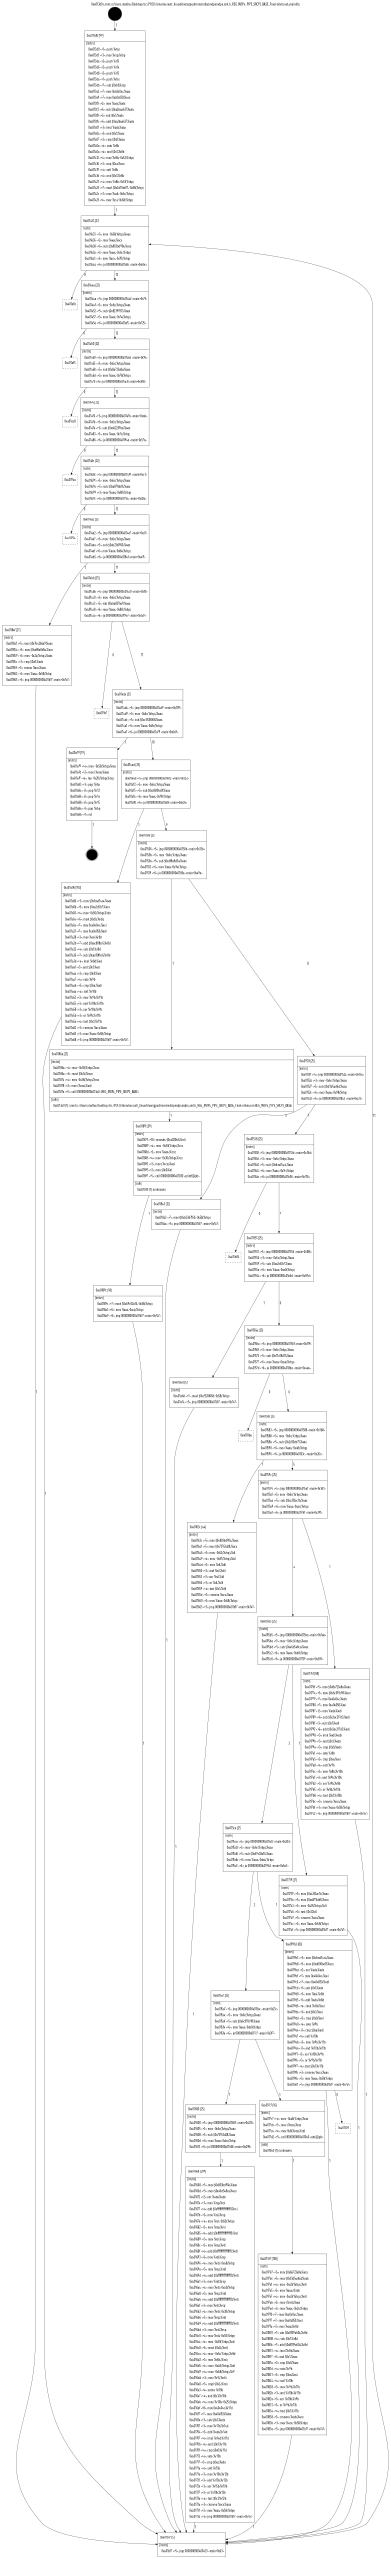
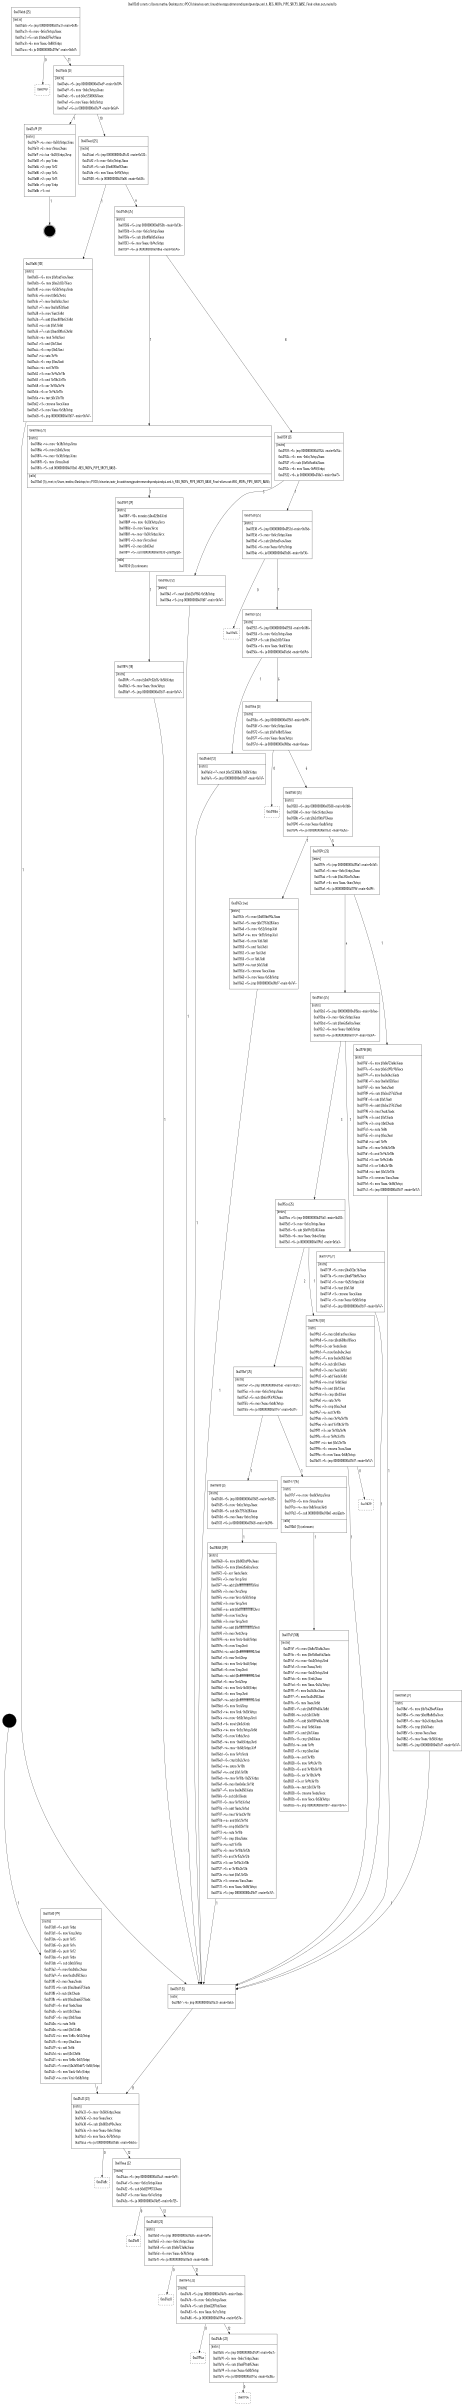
node "0x4014a2 [25]": removed
edge "0x4017d7 [108]" -> "0x401b17 [5]": removed, label "1"
